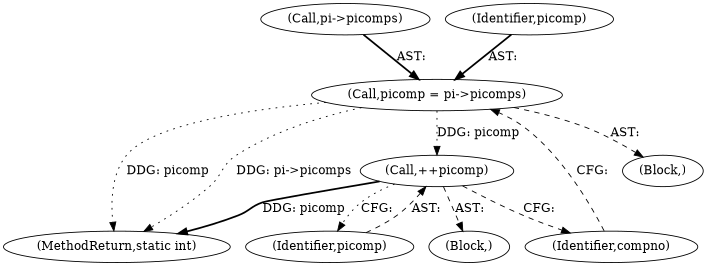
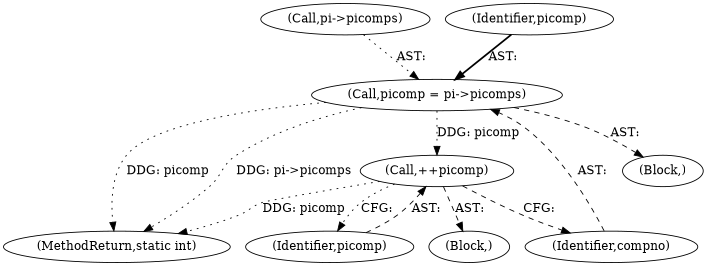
edge "(Call,pi->picomps)" -> "(Call,picomp = pi->picomps)": style bold -> dotted
edge "(Identifier,compno)" -> "(Call,picomp = pi->picomps)": label "CFG: " -> "AST: "
edge "(Call,++picomp)" -> "(MethodReturn,static int)": style bold -> dotted
